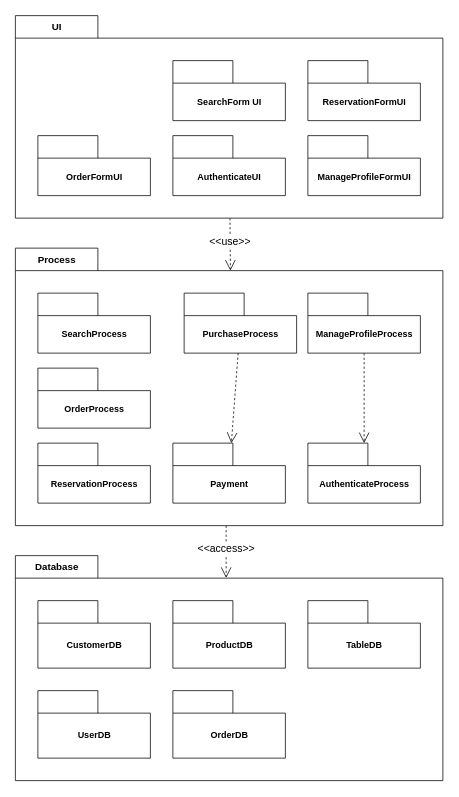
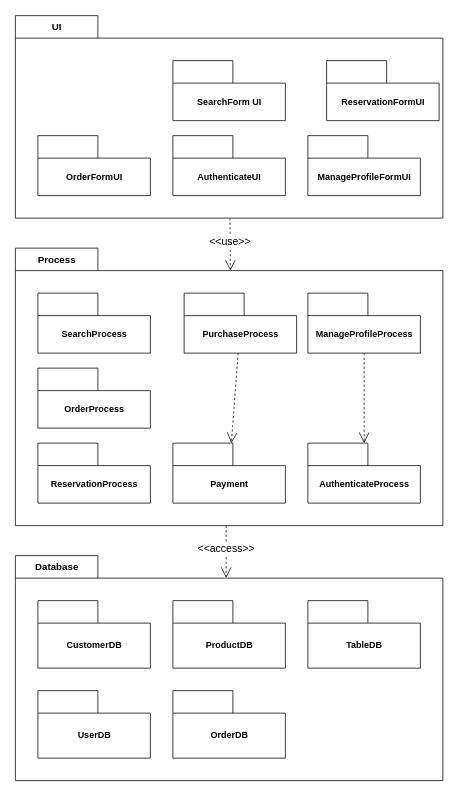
node "ReservationFormUI": moved (364, 90) -> (383, 90)
